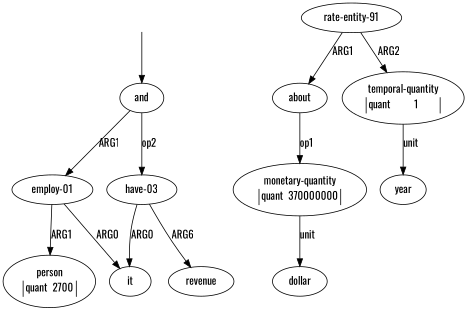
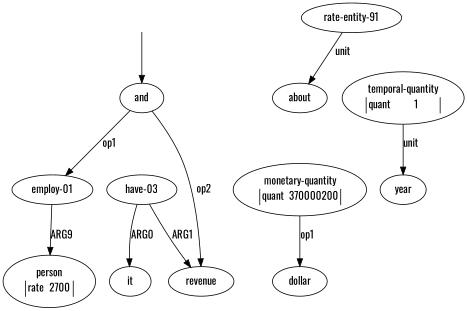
edge "rate-entity-91" -> "temporal-quantity": removed, label "ARG2"
edge "rate-entity-91" -> "about": label "ARG1" -> "unit"
edge "about" -> "monetary-quantity": removed, label "op1"
edge "and" -> "have-03": now "and" -> "revenue"
edge "and" -> "employ-01": label "ARG1" -> "op1"
node "monetary-quantity": text "370000000" -> "370000200"
edge "employ-01" -> "it": removed, label "ARG0"
edge "employ-01" -> "person": label "ARG1" -> "ARG9"
edge "have-03" -> "revenue": label "ARG6" -> "ARG1"
edge "monetary-quantity" -> "dollar": label "unit" -> "op1"
node "person": text "quant" -> "rate"
